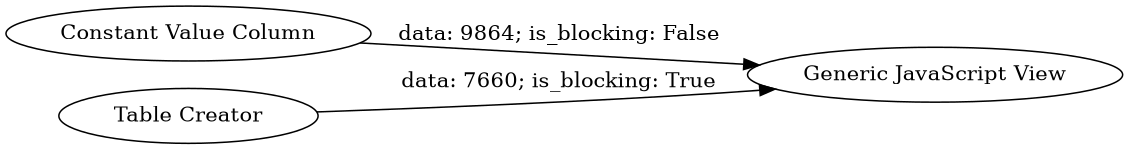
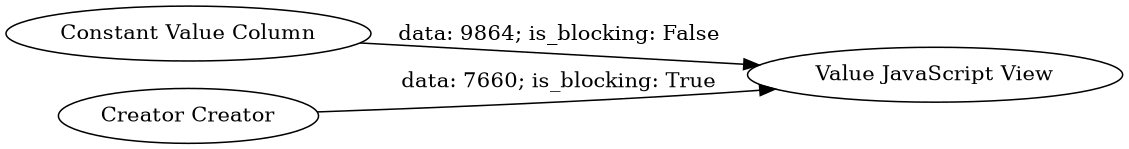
node "Generic JavaScript View": label "Generic JavaScript View" -> "Value JavaScript View"
node "Table Creator": label "Table Creator" -> "Creator Creator"
